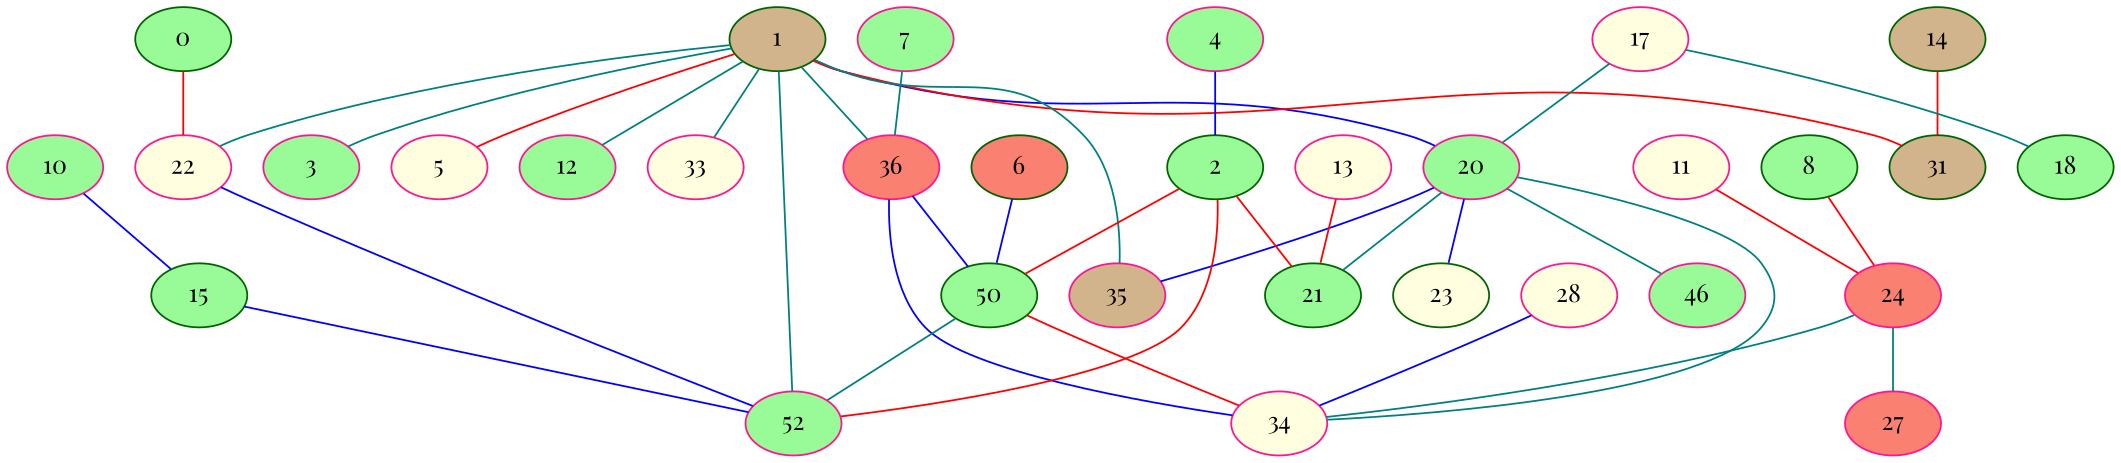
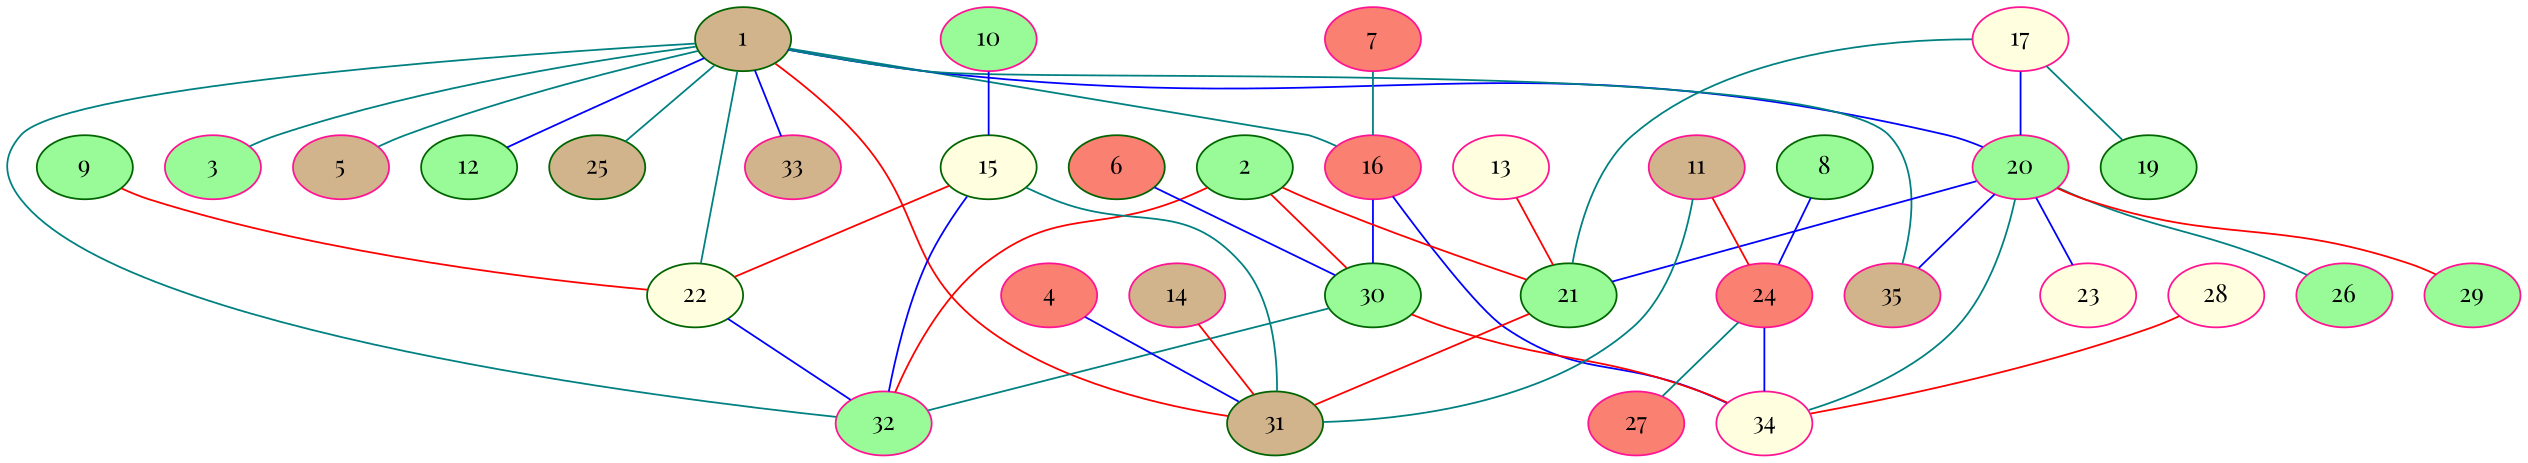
node "0": label "0" -> "9"
node "7": fillcolor palegreen -> salmon
node "4": fillcolor palegreen -> salmon
node "14": color darkgreen -> deeppink
edge "17" -- "21": added
edge "4" -- "2": now "4" -- "31"
edge "1" -- "5": color red -> teal
edge "1" -- "12": color teal -> blue
edge "1" -- "33": color teal -> blue
edge "17" -- "20": color teal -> blue
node "22": color deeppink -> darkgreen
node "5": fillcolor lightyellow -> tan
node "12": color deeppink -> darkgreen
node "25": added
node "33": fillcolor lightyellow -> tan
node "36": label "36" -> "16"
node "11": fillcolor lightyellow -> tan
node "18": label "18" -> "19"
edge "15" -- "22": added
edge "20" -- "21": color teal -> blue
edge "8" -- "24": color red -> blue
edge "15" -- "31": added
node "15": fillcolor palegreen -> lightyellow
node "50": label "50" -> "30"
node "23": color darkgreen -> deeppink
node "46": label "46" -> "26"
node "29": added
edge "21" -- "31": added
edge "28" -- "34": color blue -> red
edge "11" -- "31": added
edge "24" -- "34": color teal -> blue
node "52": label "52" -> "32"
